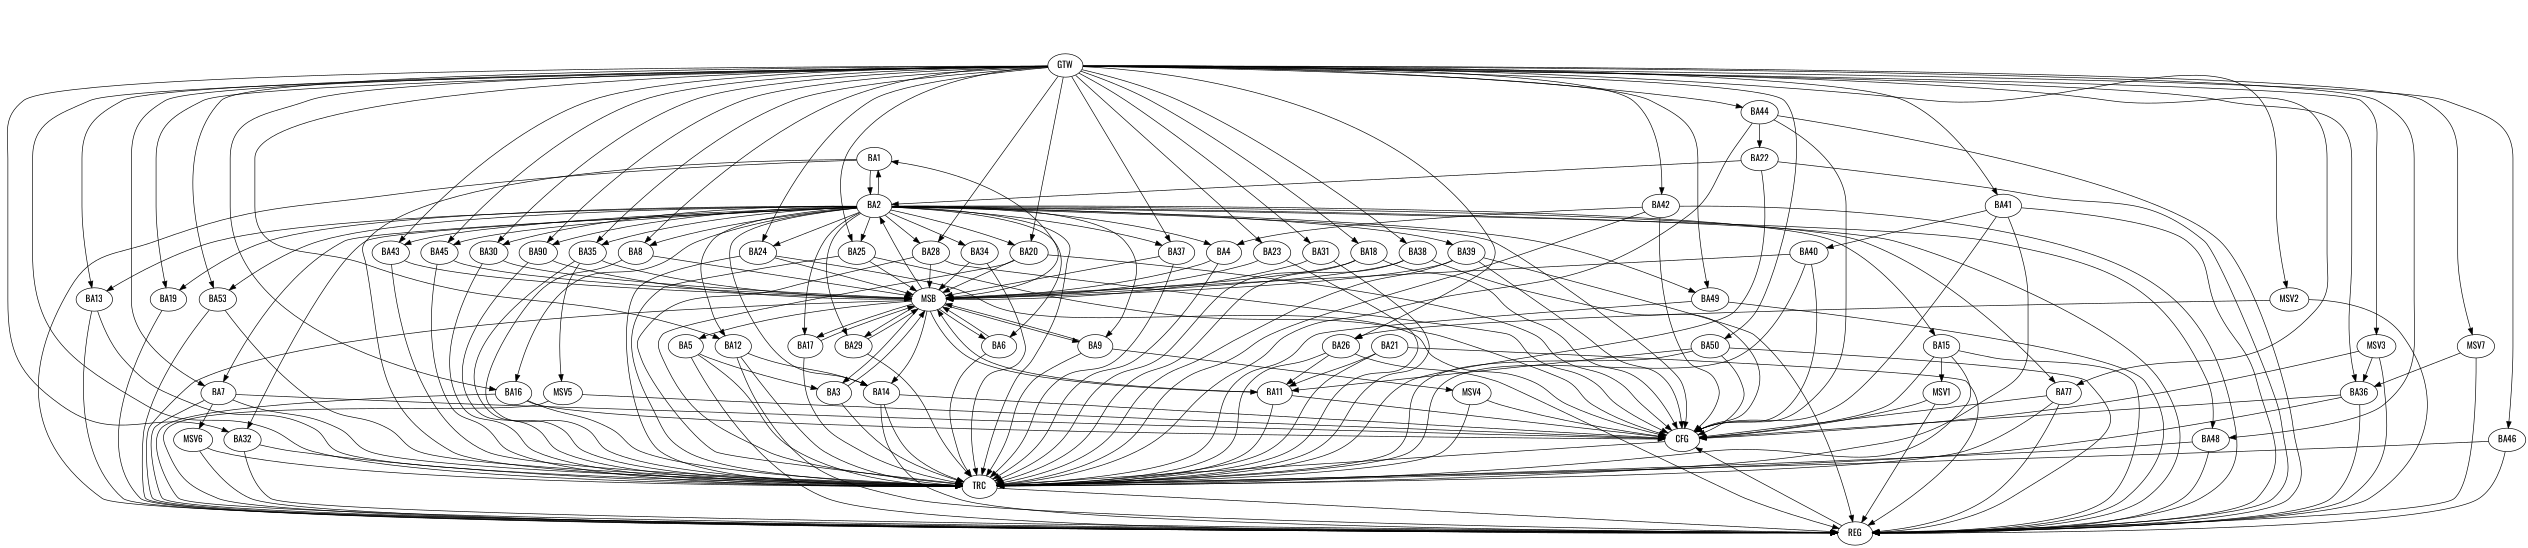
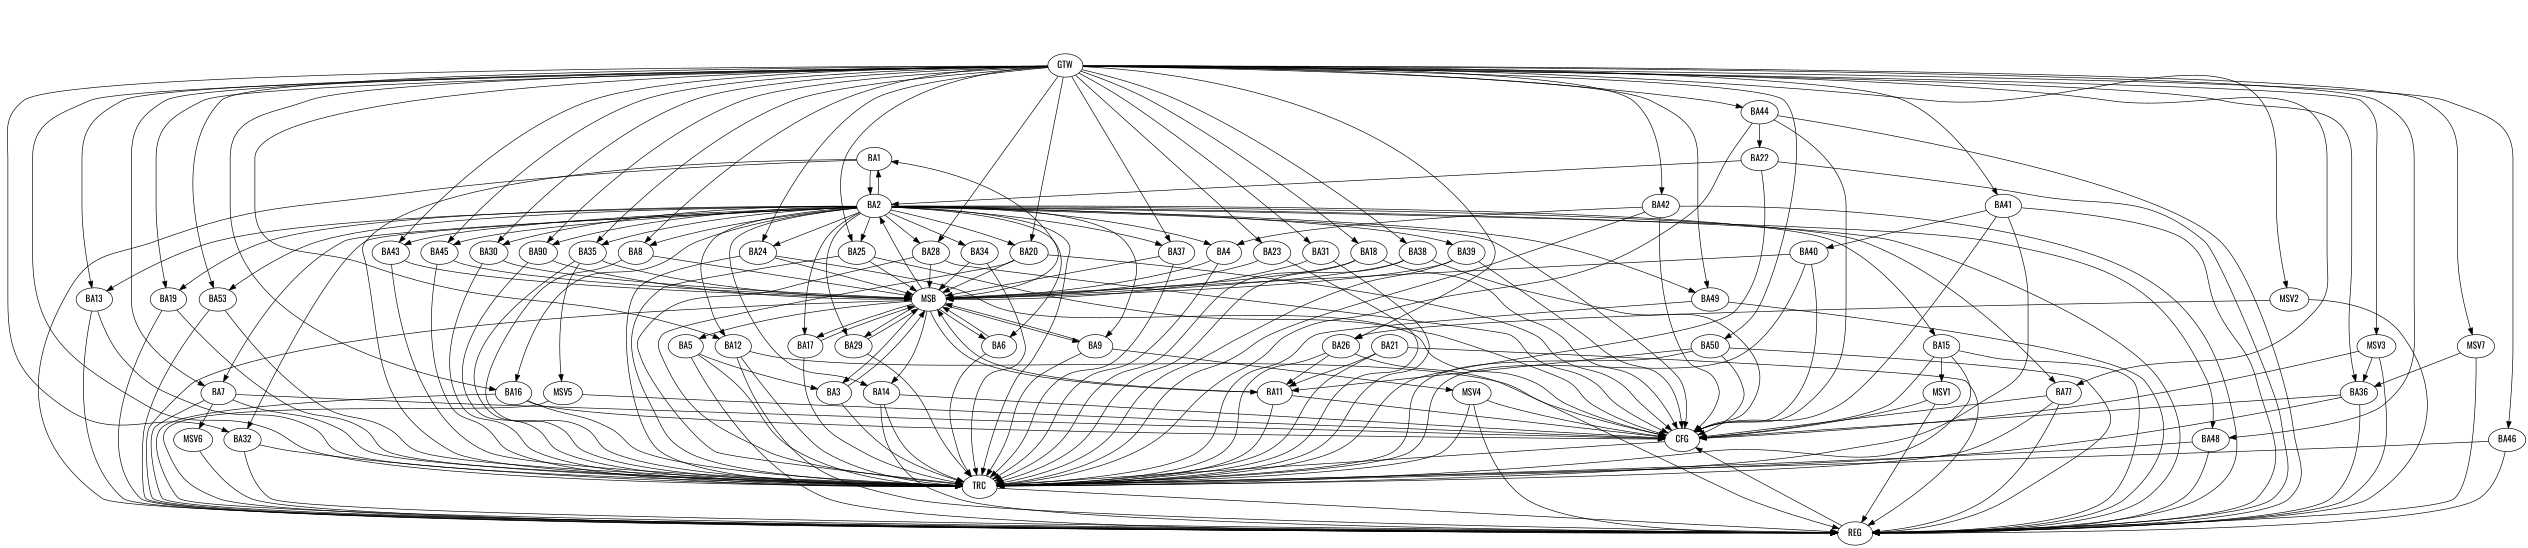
edge "BA39" -> "REG": now "MSV4" -> "REG"
edge "BA12" -> "BA14": now "BA12" -> "CFG"
edge "MSV6" -> "TRC": now "BA19" -> "TRC"
